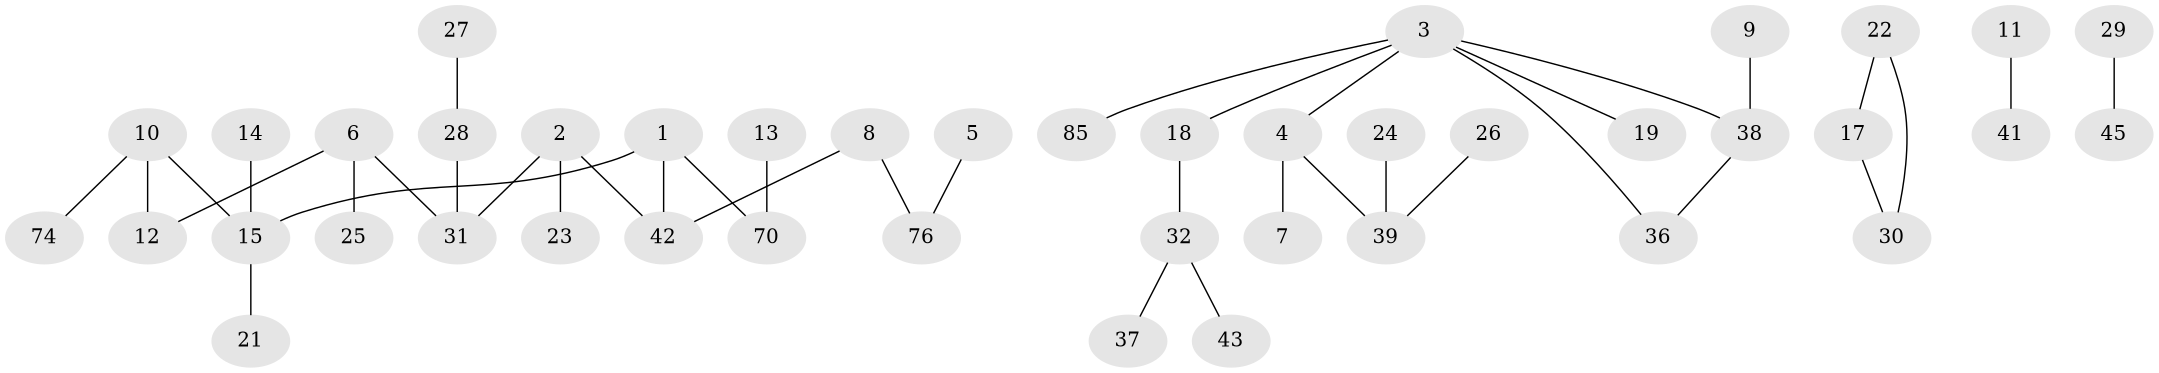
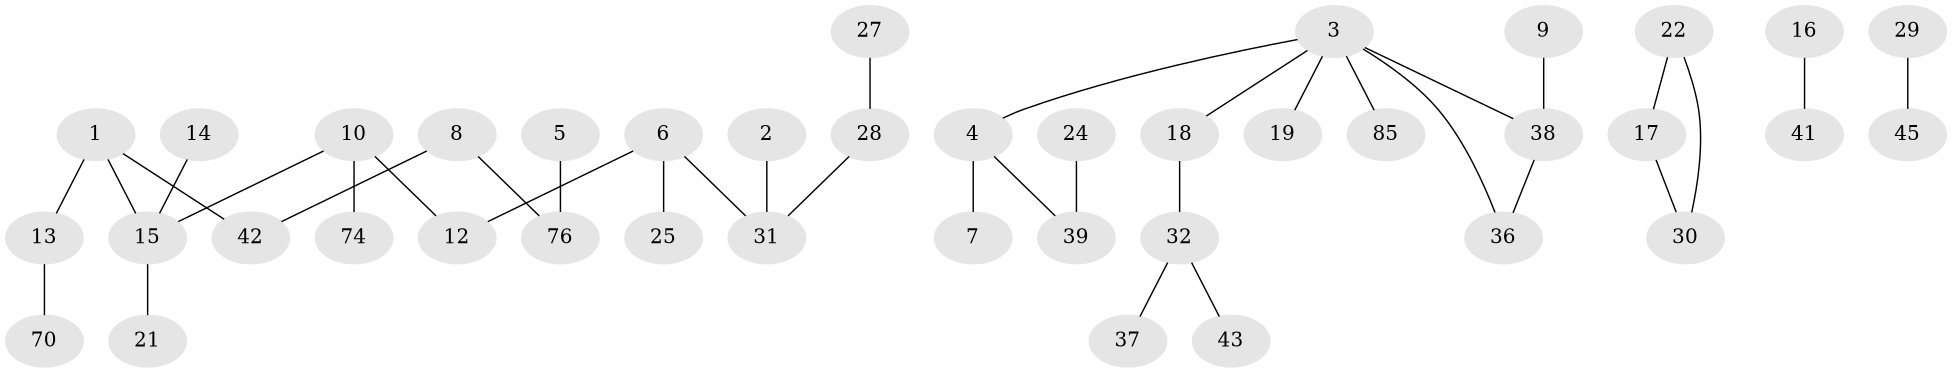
node "11": label "11" -> "16"
node "26": removed
edge "2" -- "42": removed
edge "1" -- "70": now "1" -- "13"
node "23": removed
